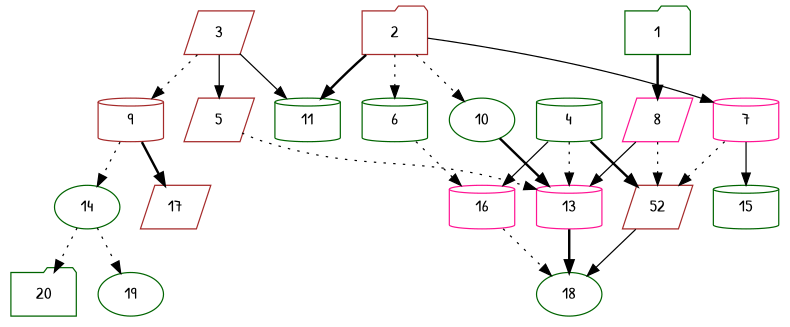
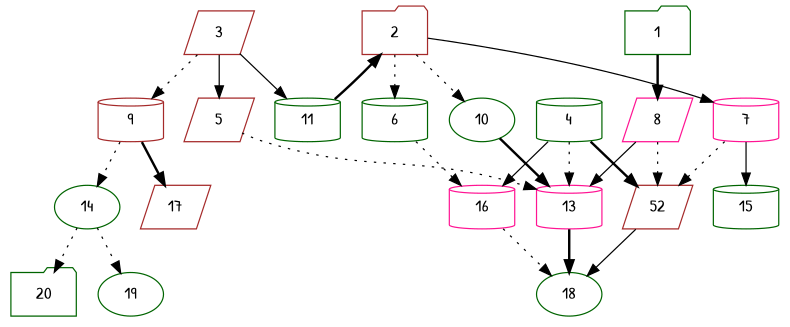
edge "2" -> "11": reversed
